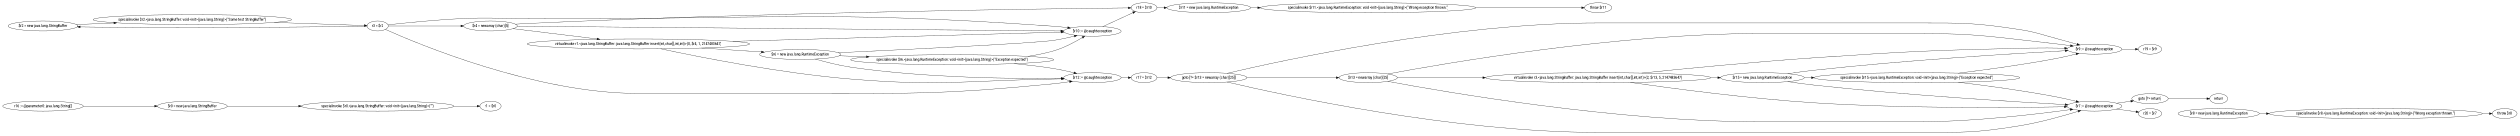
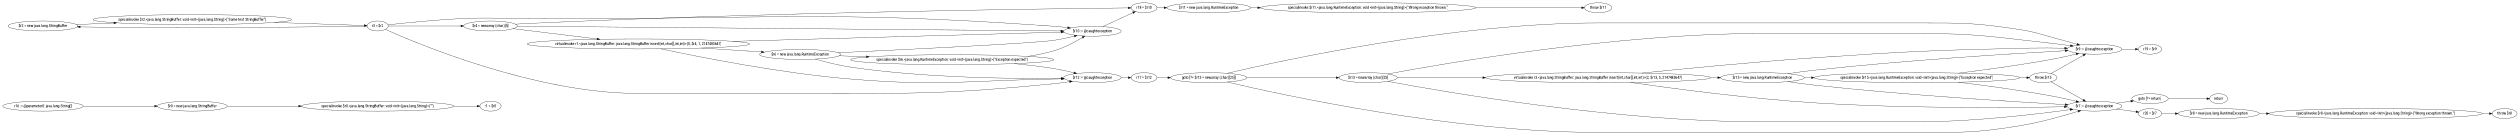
node "throw $r15": added
edge "r20 = $r7" -> "$r8 = new java.lang.RuntimeException": added
